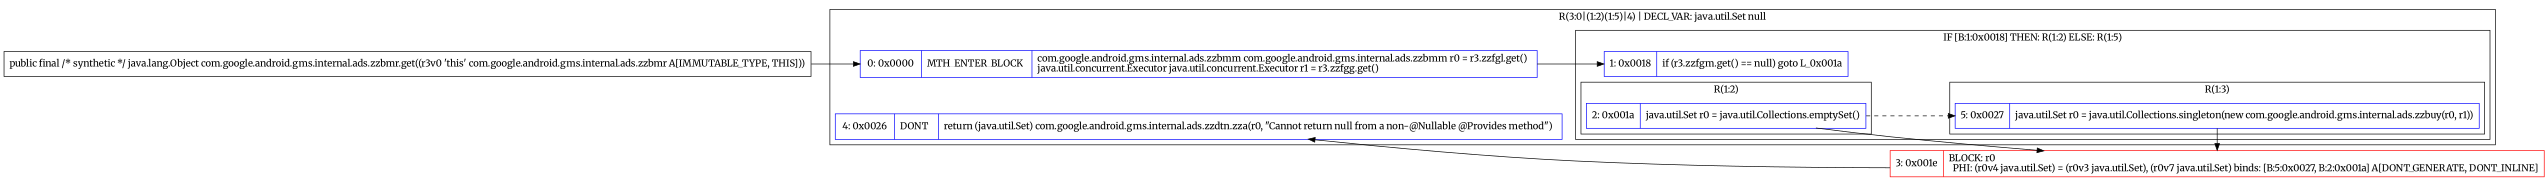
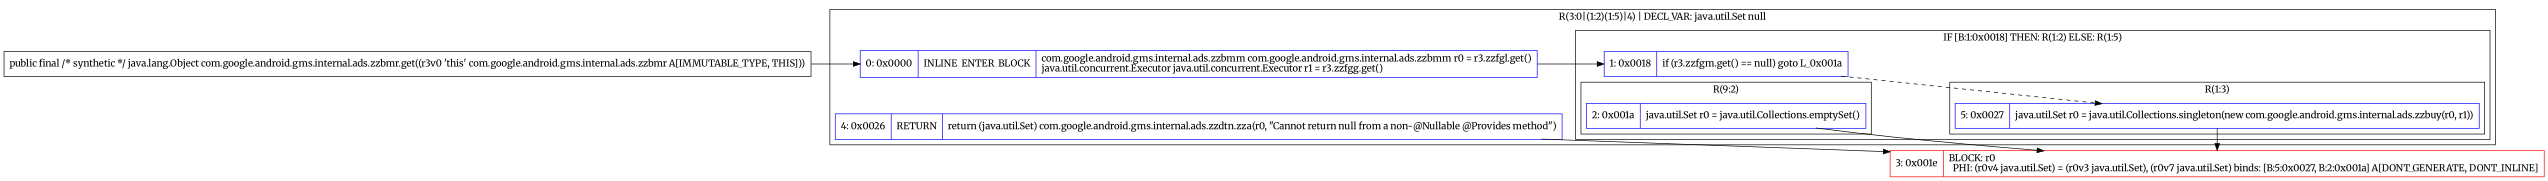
node "0: 0x0000": text "MTH_ENTER_BLOCK" -> "INLINE_ENTER_BLOCK"
cluster "R(1:2)": label "R(1:2)" -> "R(9:2)"
edge "2: 0x001a" -> "5: 0x0027": now "1: 0x0018" -> "5: 0x0027"
node "4: 0x0026": text "DONT" -> "RETURN"
edge "3: 0x001e" -> "4: 0x0026": reversed
